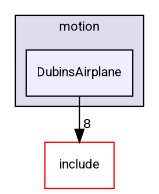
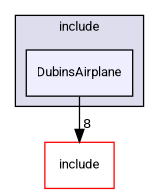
cluster "motion": label "motion" -> "include"
